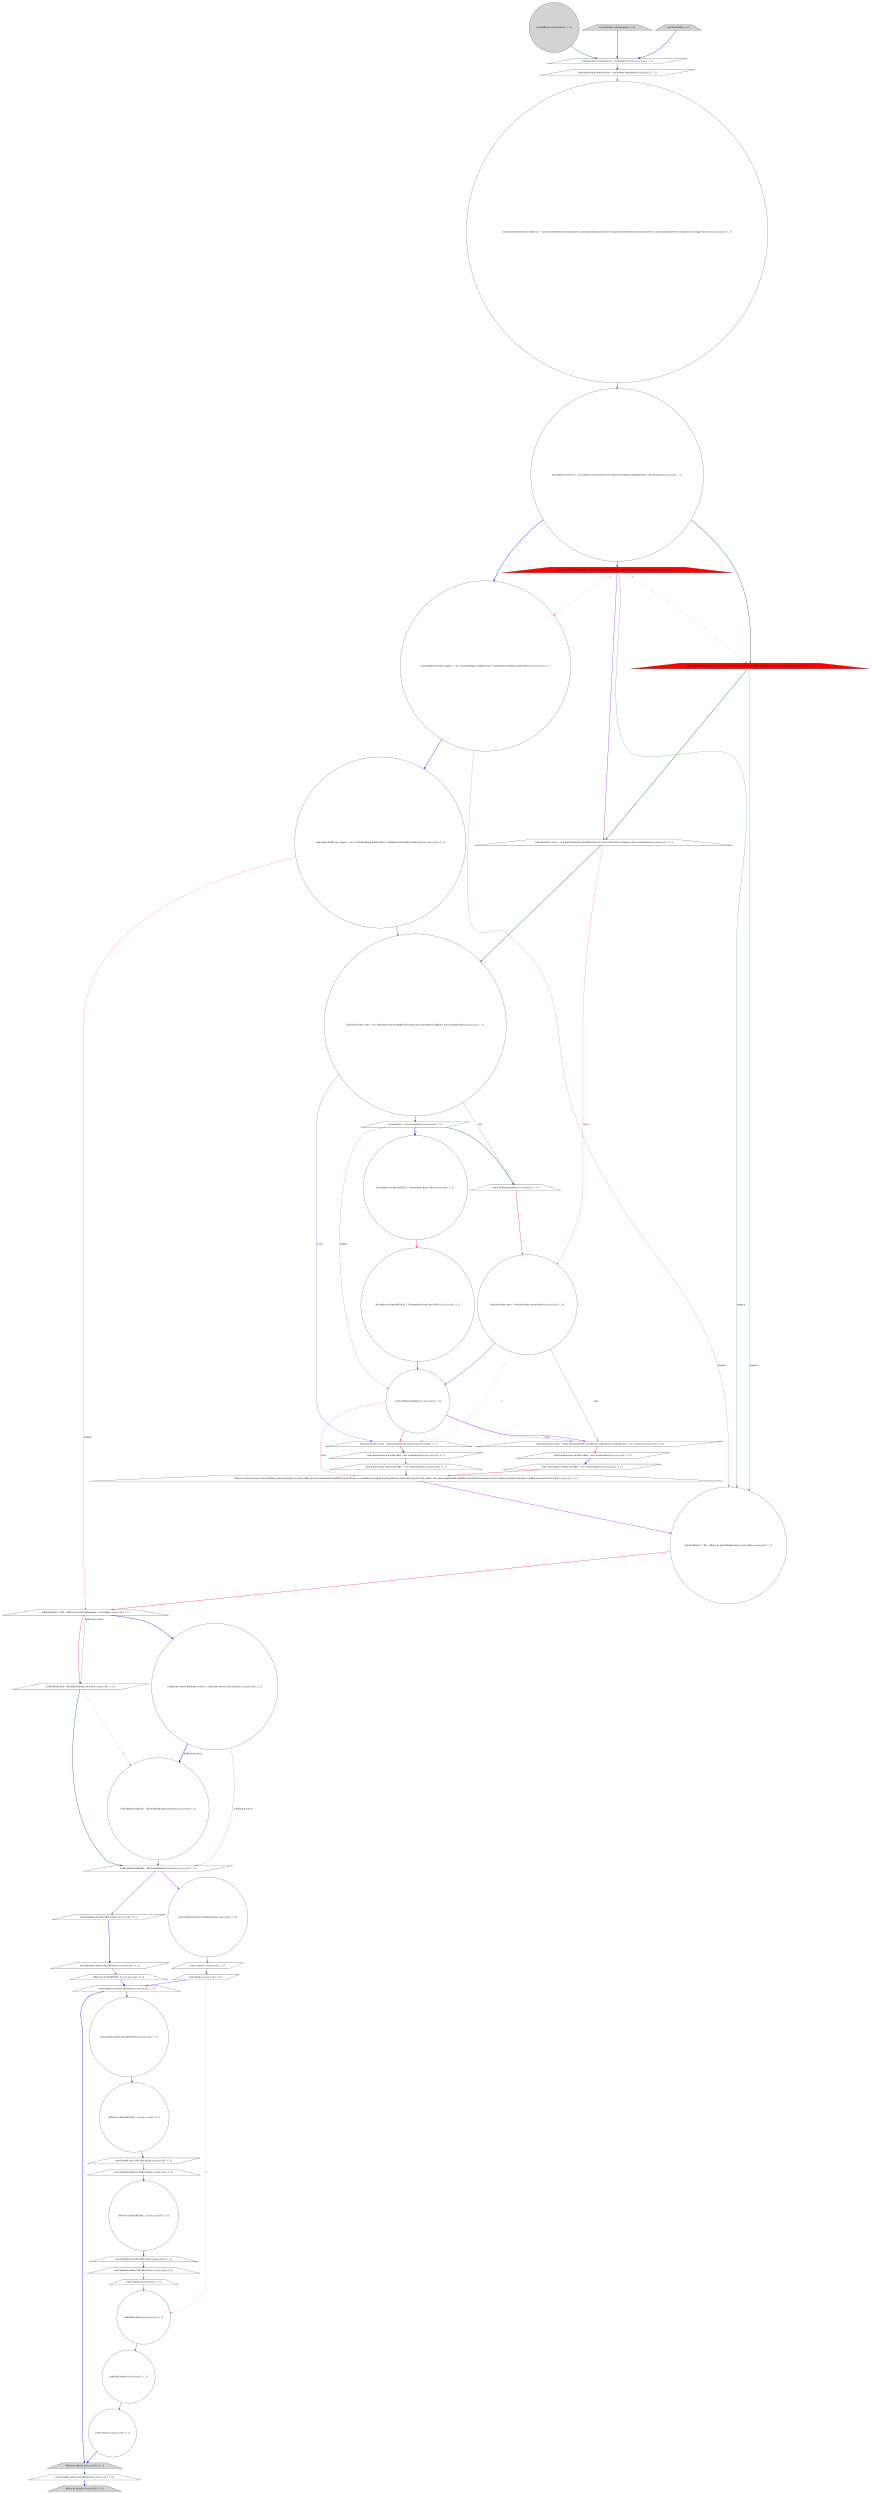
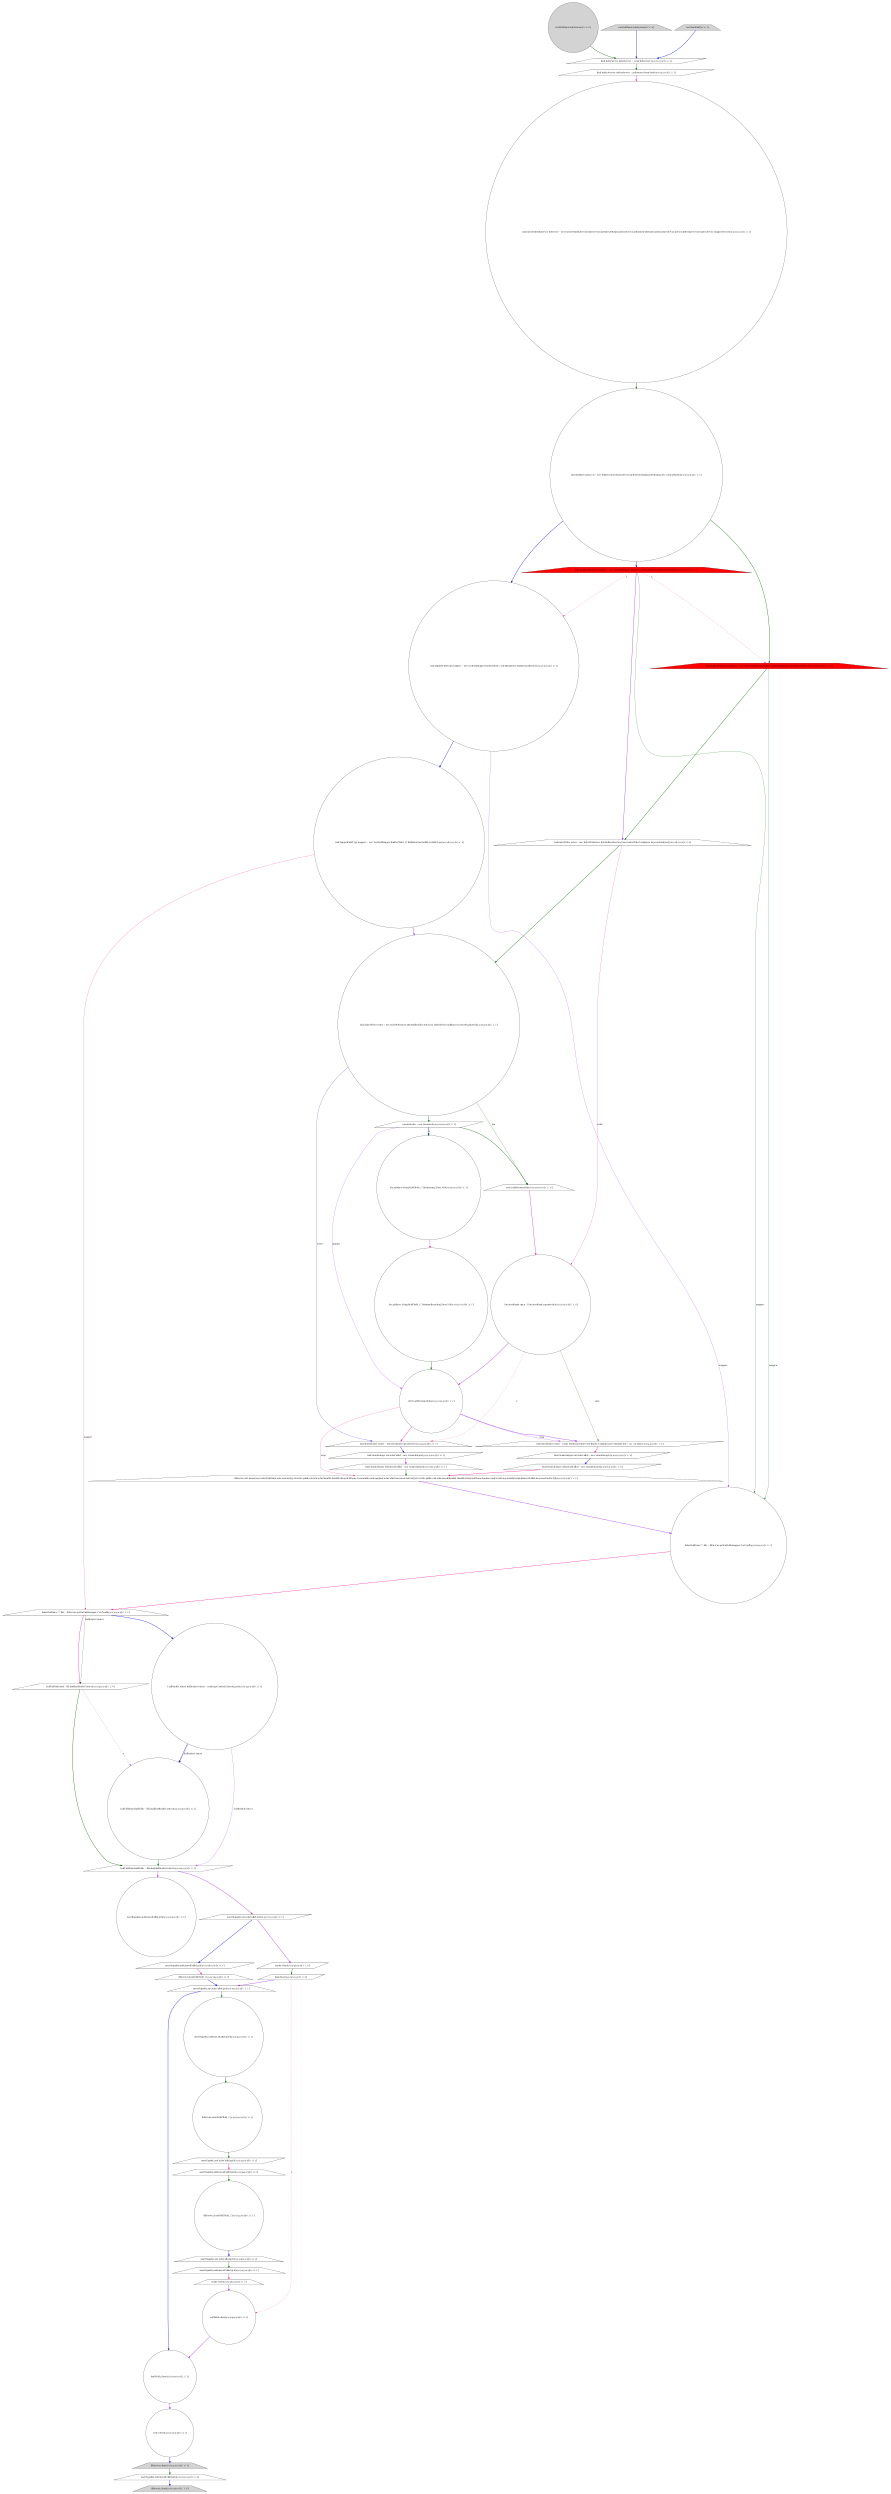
edge "assertEquals(0,onRemovalCalled.get())@@@45@@@['1', '1', '0']" -> "reader.close()@@@46@@@['1', '1', '0']": now "assertEquals(2,onCacheCalled.get())@@@37@@@['0', '0', '1']" -> "reader.close()@@@46@@@['1', '1', '0']"
edge "assertEquals(2,onCacheCalled.get())@@@40@@@['1', '1', '1']" -> "ifdService.clear()@@@52@@@['0', '0', '1']": now "assertEquals(2,onCacheCalled.get())@@@40@@@['1', '1', '1']" -> "loadField2.close()@@@50@@@['1', '1', '1']"
